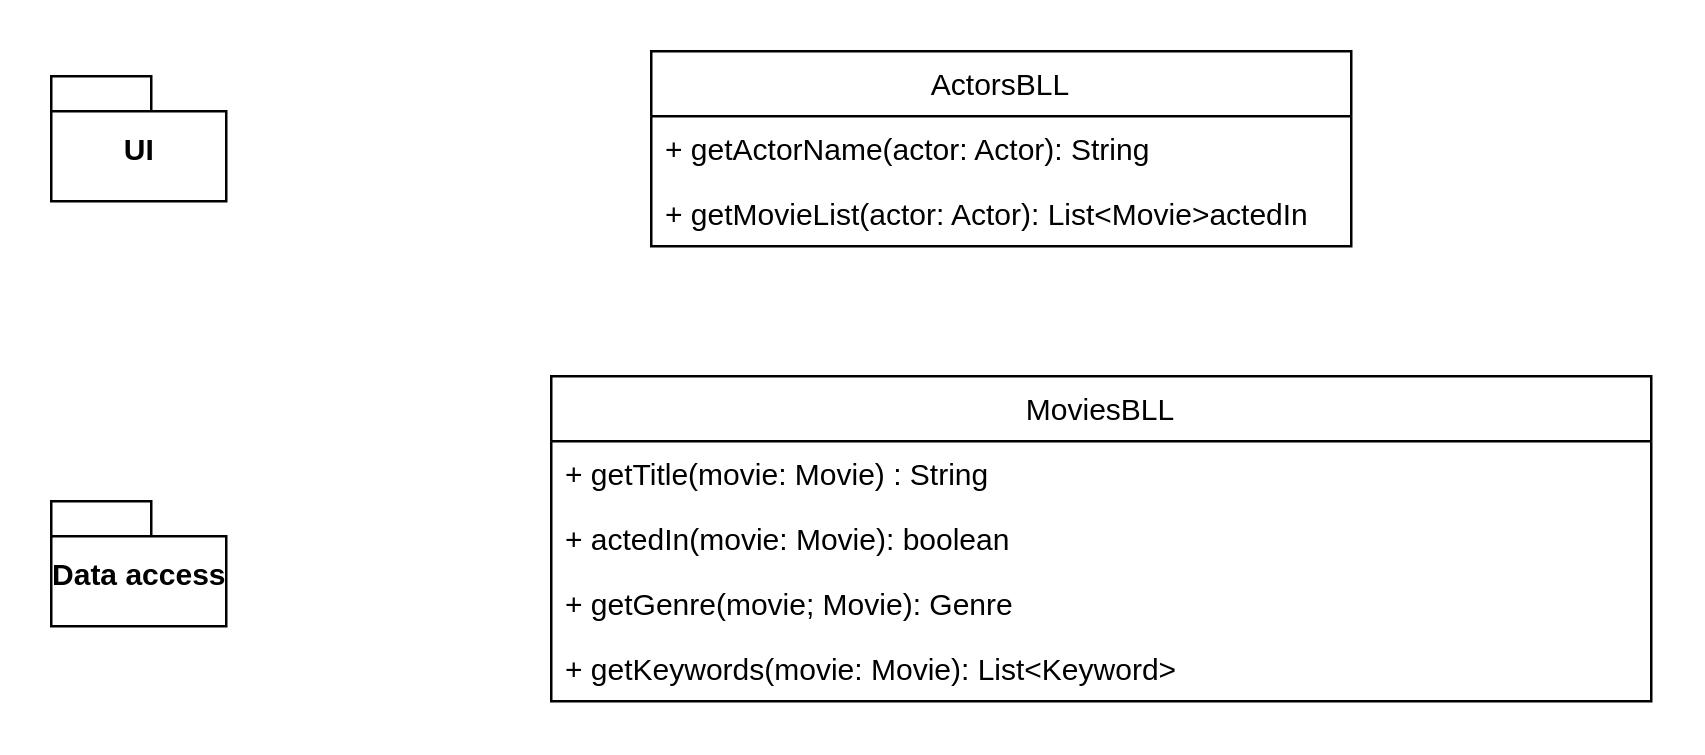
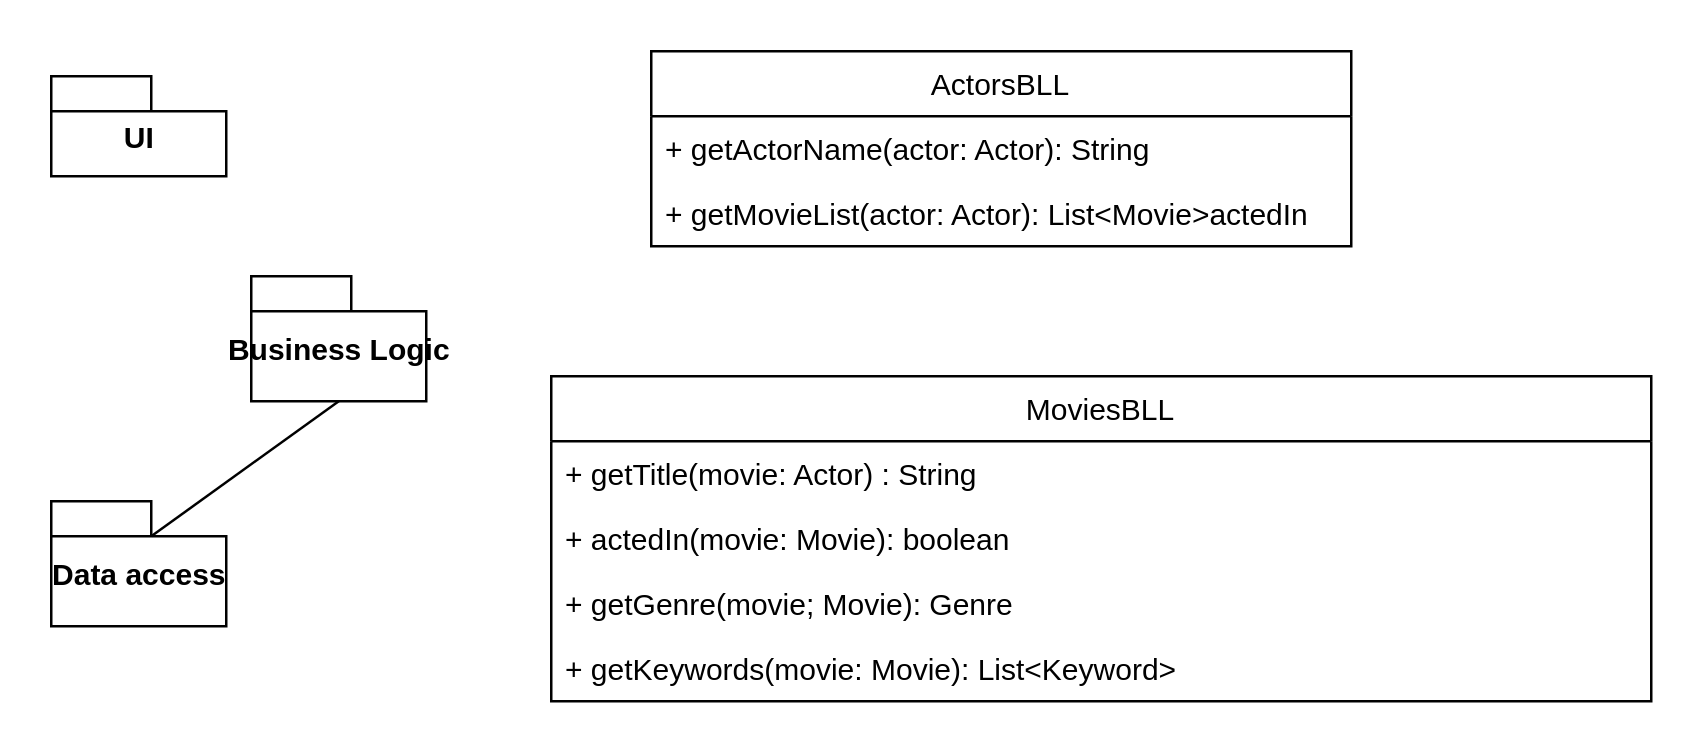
node "UI": size 175x125 -> 175x100
node "Business Logic": added
edge "Business Logic" -- "Data access": added
node "+ getTitle(movie: Movie) : String": label "+ getTitle(movie: Movie) : String" -> "+ getTitle(movie: Actor) : String"
